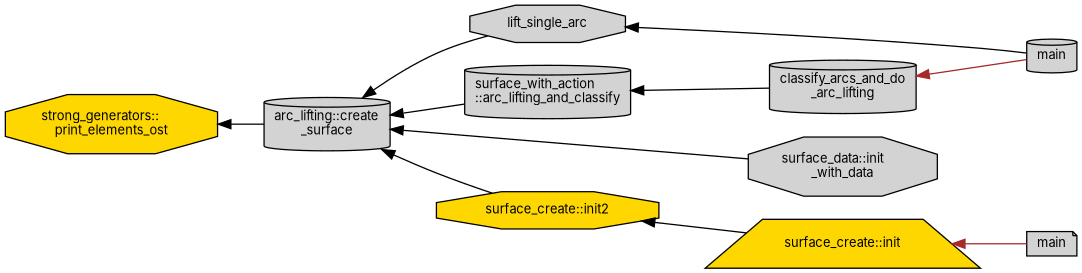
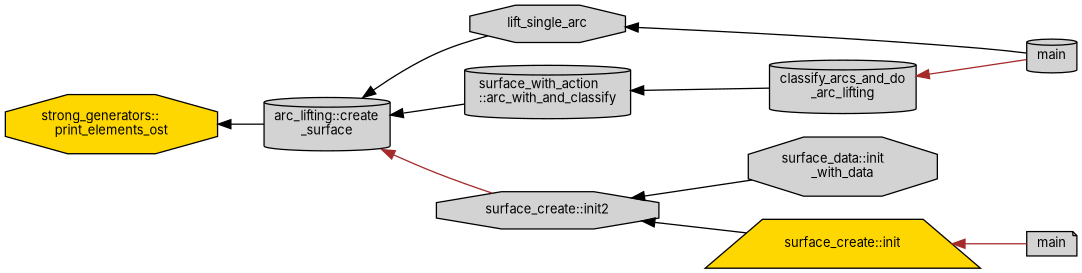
node "surface_with_action ::arc_lifting_and_classify": label "surface_with_action ::arc_lifting_and_classify" -> "surface_with_action ::arc_with_and_classify"
edge "surface_data::init _with_data" -> "arc_lifting::create _surface": now "surface_data::init _with_data" -> "surface_create::init2"
edge "surface_create::init2" -> "arc_lifting::create _surface": color black -> brown
node "surface_create::init2": fillcolor gold -> lightgrey
